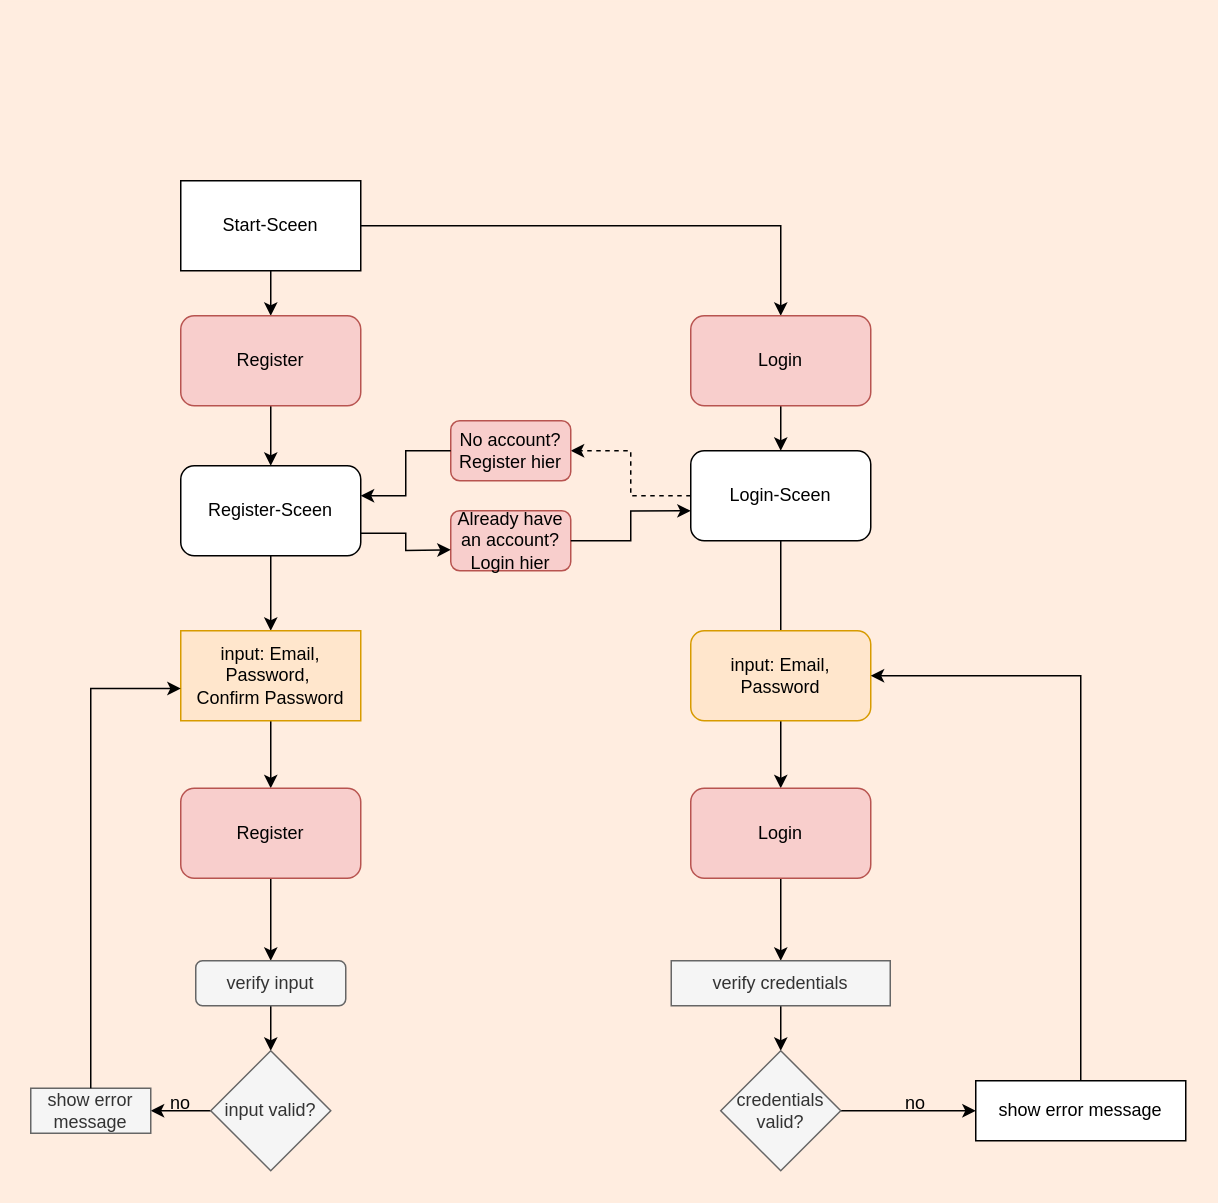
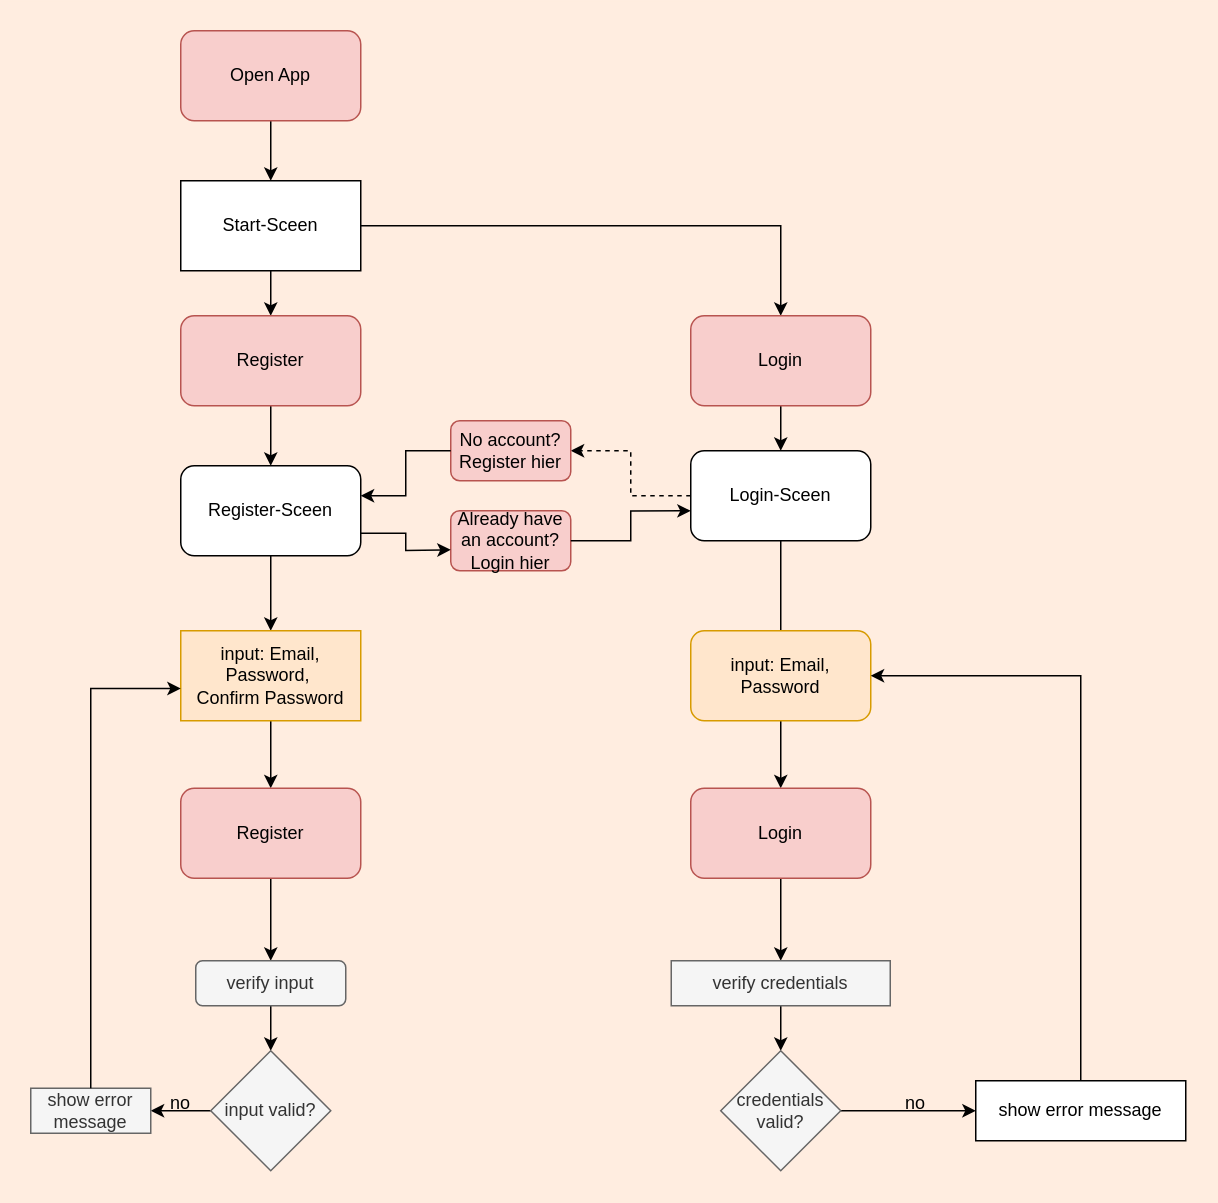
node "Open App": added
edge "Open App" -> "Start-Sceen": added
